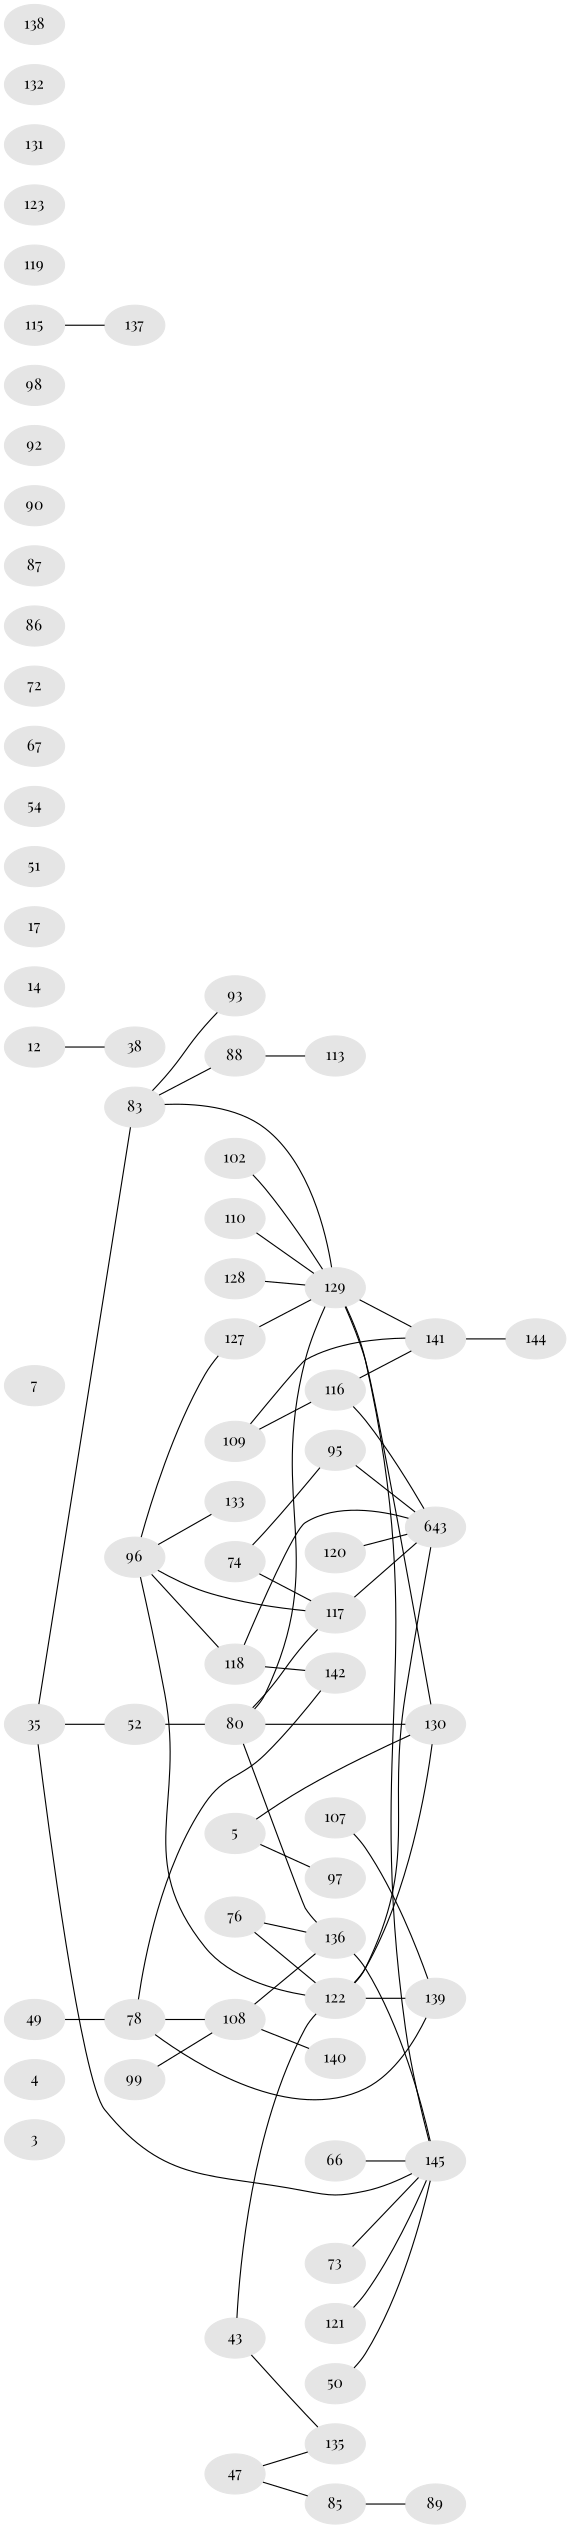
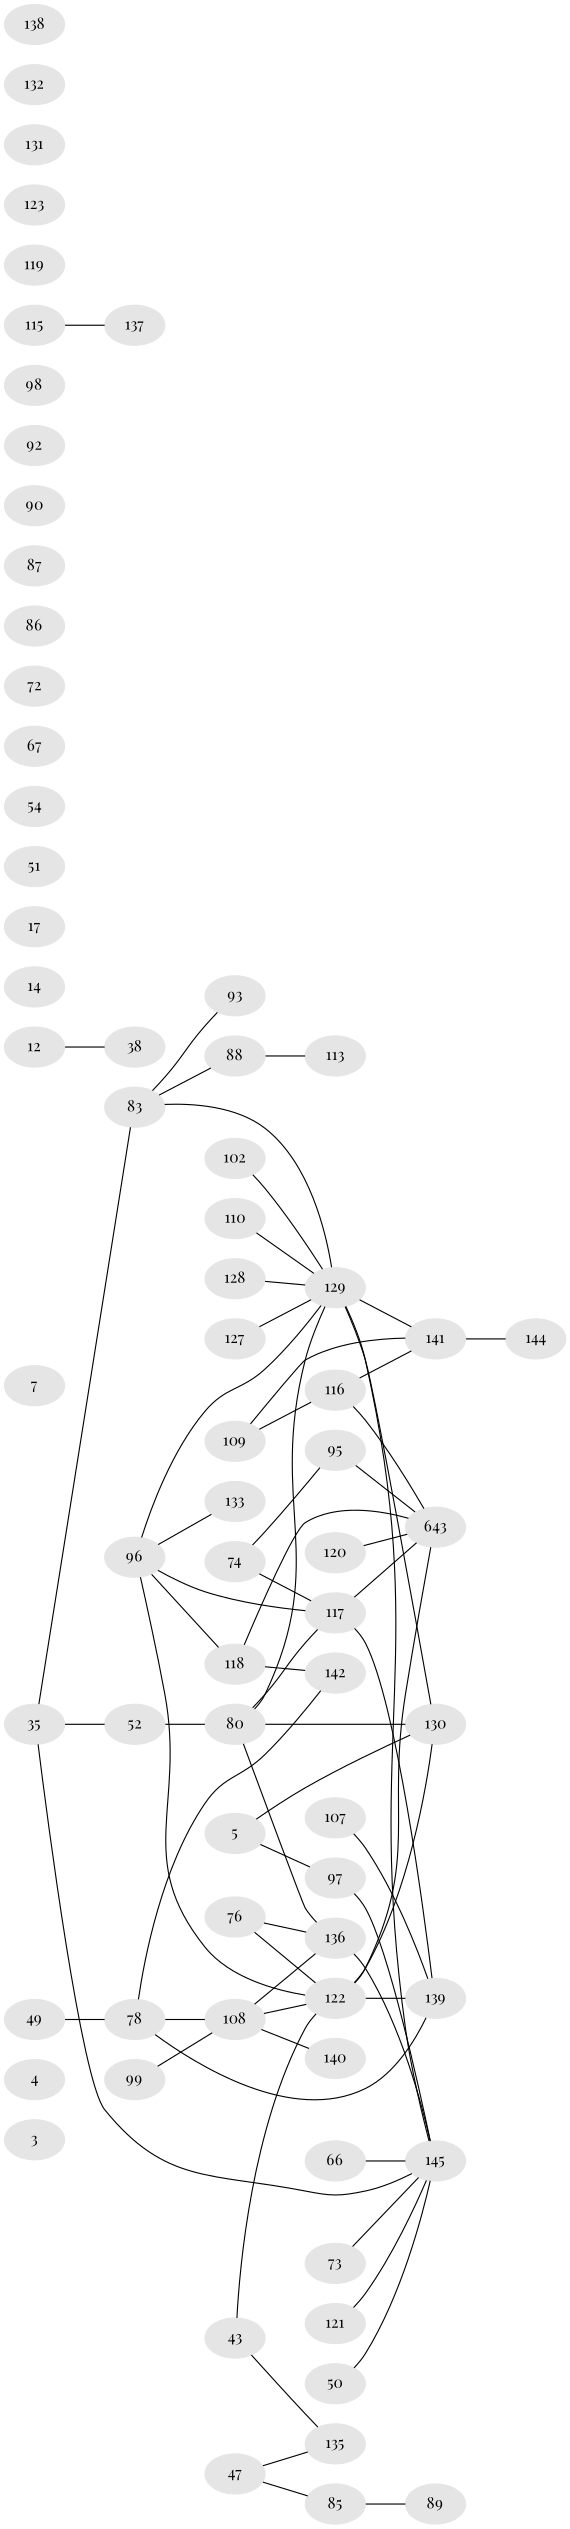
edge "127" -- "96": now "129" -- "96"
edge "117" -- "139": added
edge "97" -- "145": added
edge "122" -- "108": added
